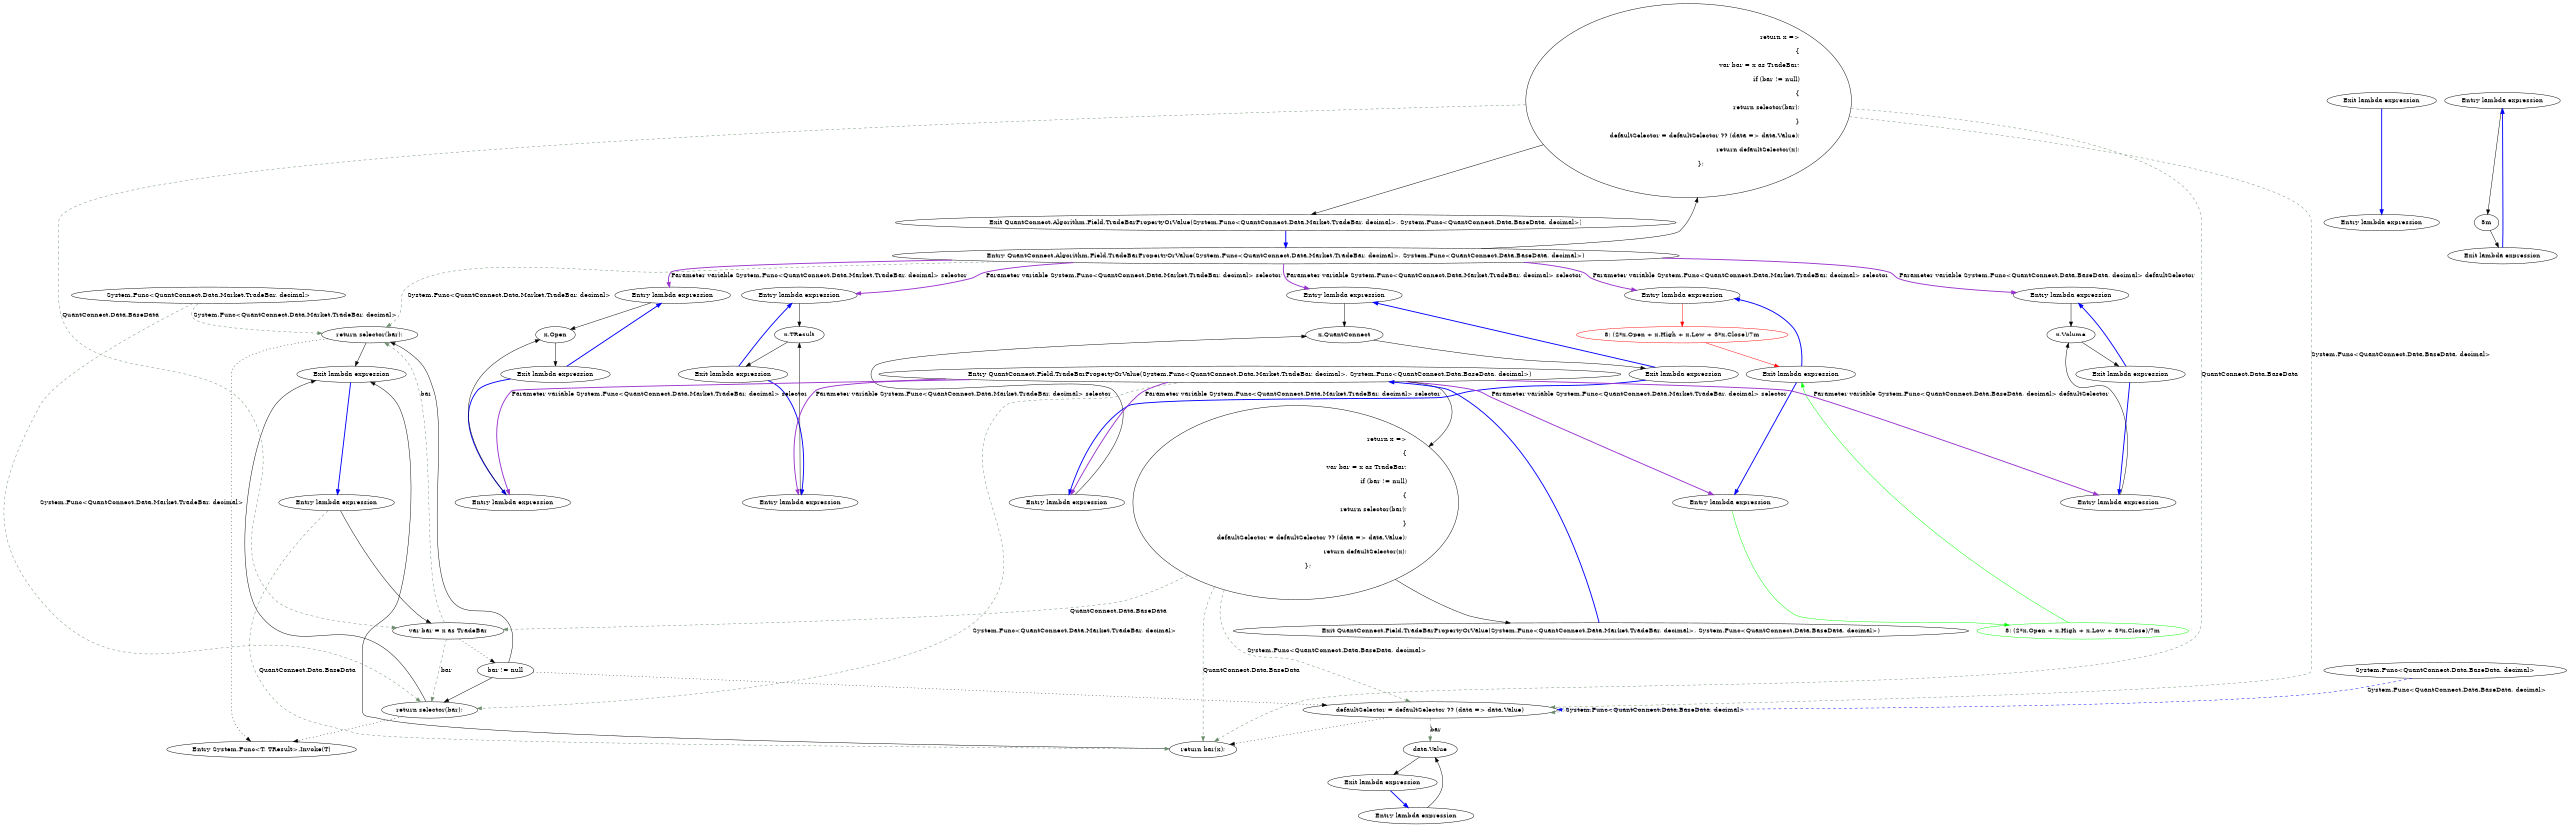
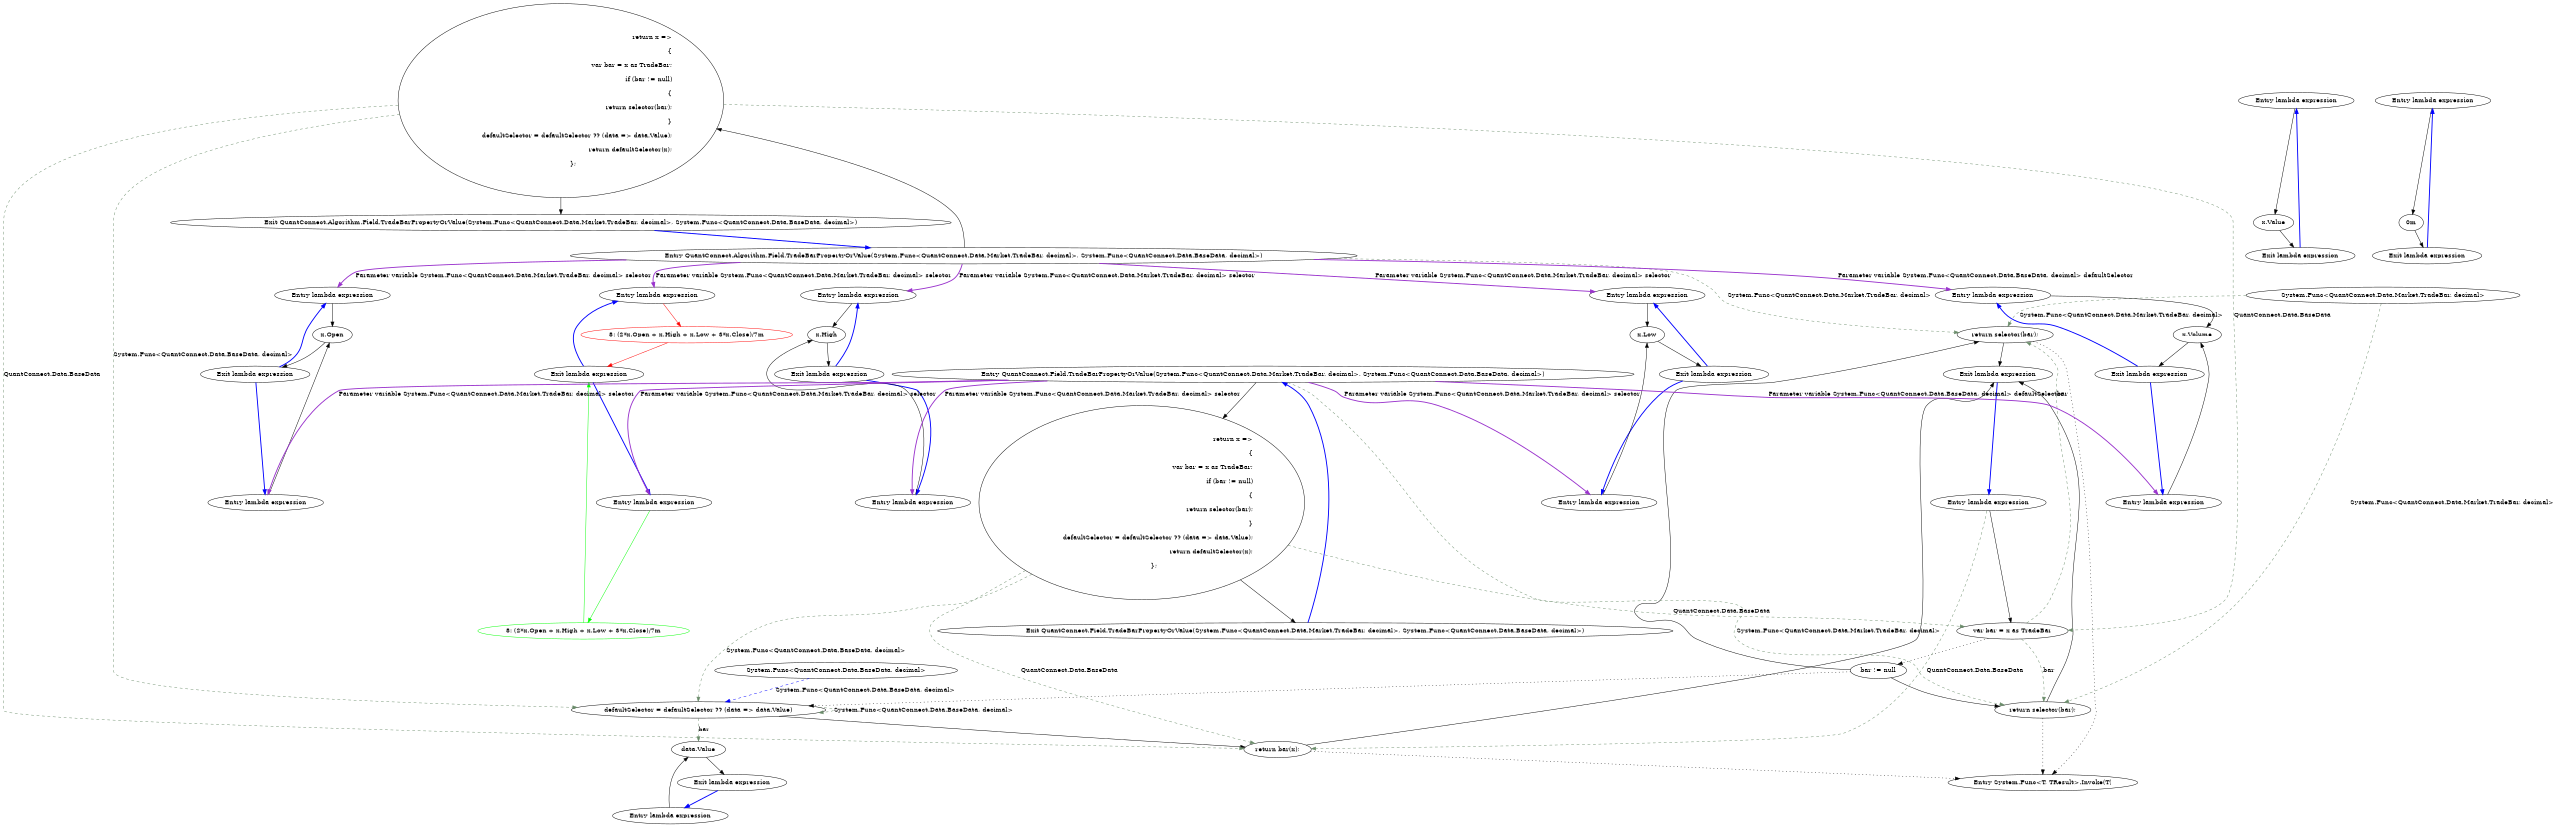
node "x.Value": added
node "5m": label "5m" -> "0m"
node "x.TResult": label "x.TResult" -> "x.High"
node "x.QuantConnect": label "x.QuantConnect" -> "x.Low"
edge "defaultSelector = defaultSelector ?? (data => data.Value)" -> "return bar(x);": style dotted -> solid
edge "return bar(x);" -> "Entry System.Func<T, TResult>.Invoke(T)": added
